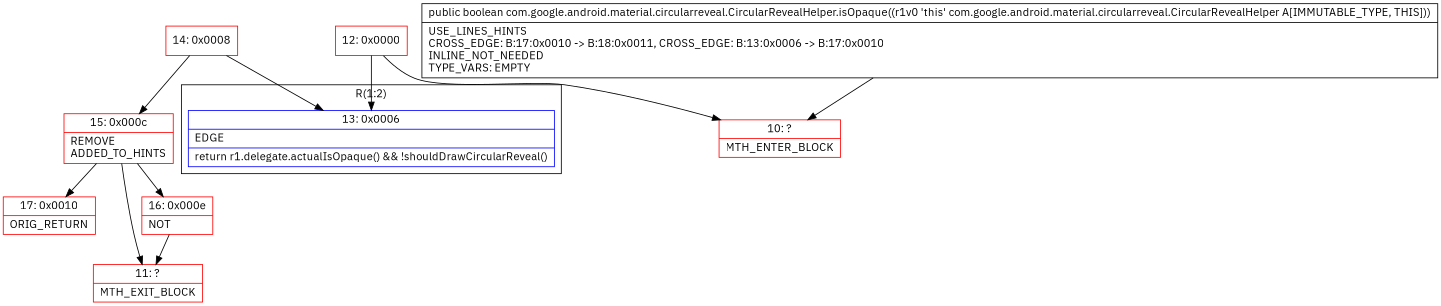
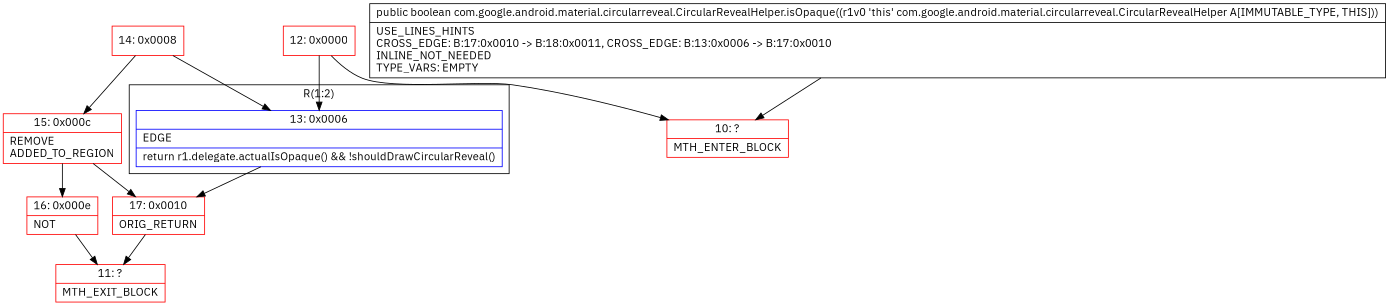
node "15: 0x000c": text "ADDED_TO_HINTS" -> "ADDED_TO_REGION"
edge "13: 0x0006" -> "17: 0x0010": added
edge "15: 0x000c" -> "11: ?": now "17: 0x0010" -> "11: ?"
